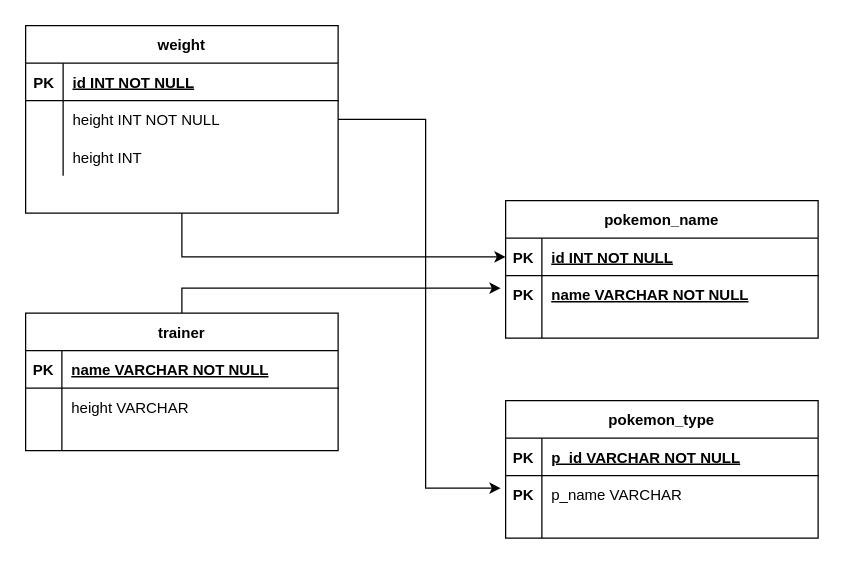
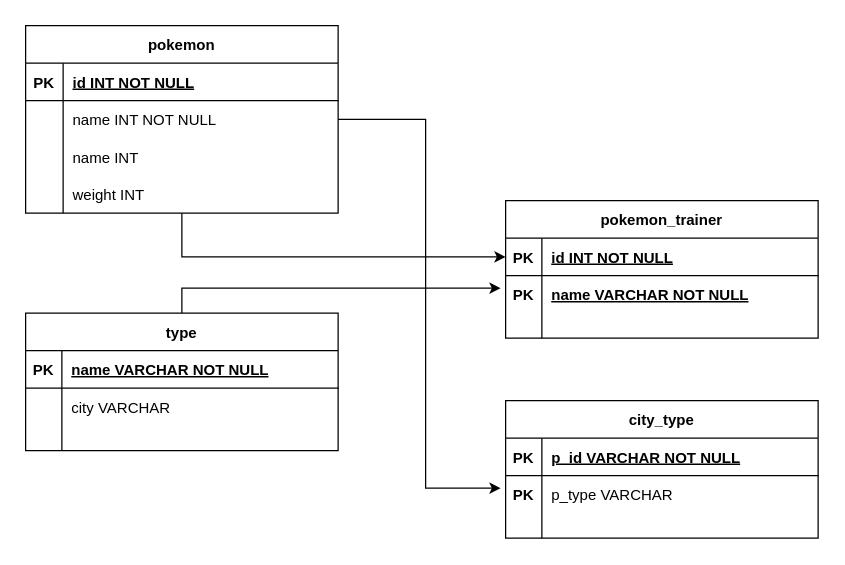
node "weight": label "weight" -> "pokemon"
node "height INT NOT NULL": label "height INT NOT NULL" -> "name INT NOT NULL"
node "height INT": label "height INT" -> "name INT"
node "weight INT": added
node "pokemon_name": label "pokemon_name" -> "pokemon_trainer"
node "trainer": label "trainer" -> "type"
node "height VARCHAR": label "height VARCHAR" -> "city VARCHAR"
node "pokemon_type": label "pokemon_type" -> "city_type"
node "p_name VARCHAR": label "p_name VARCHAR" -> "p_type VARCHAR"
